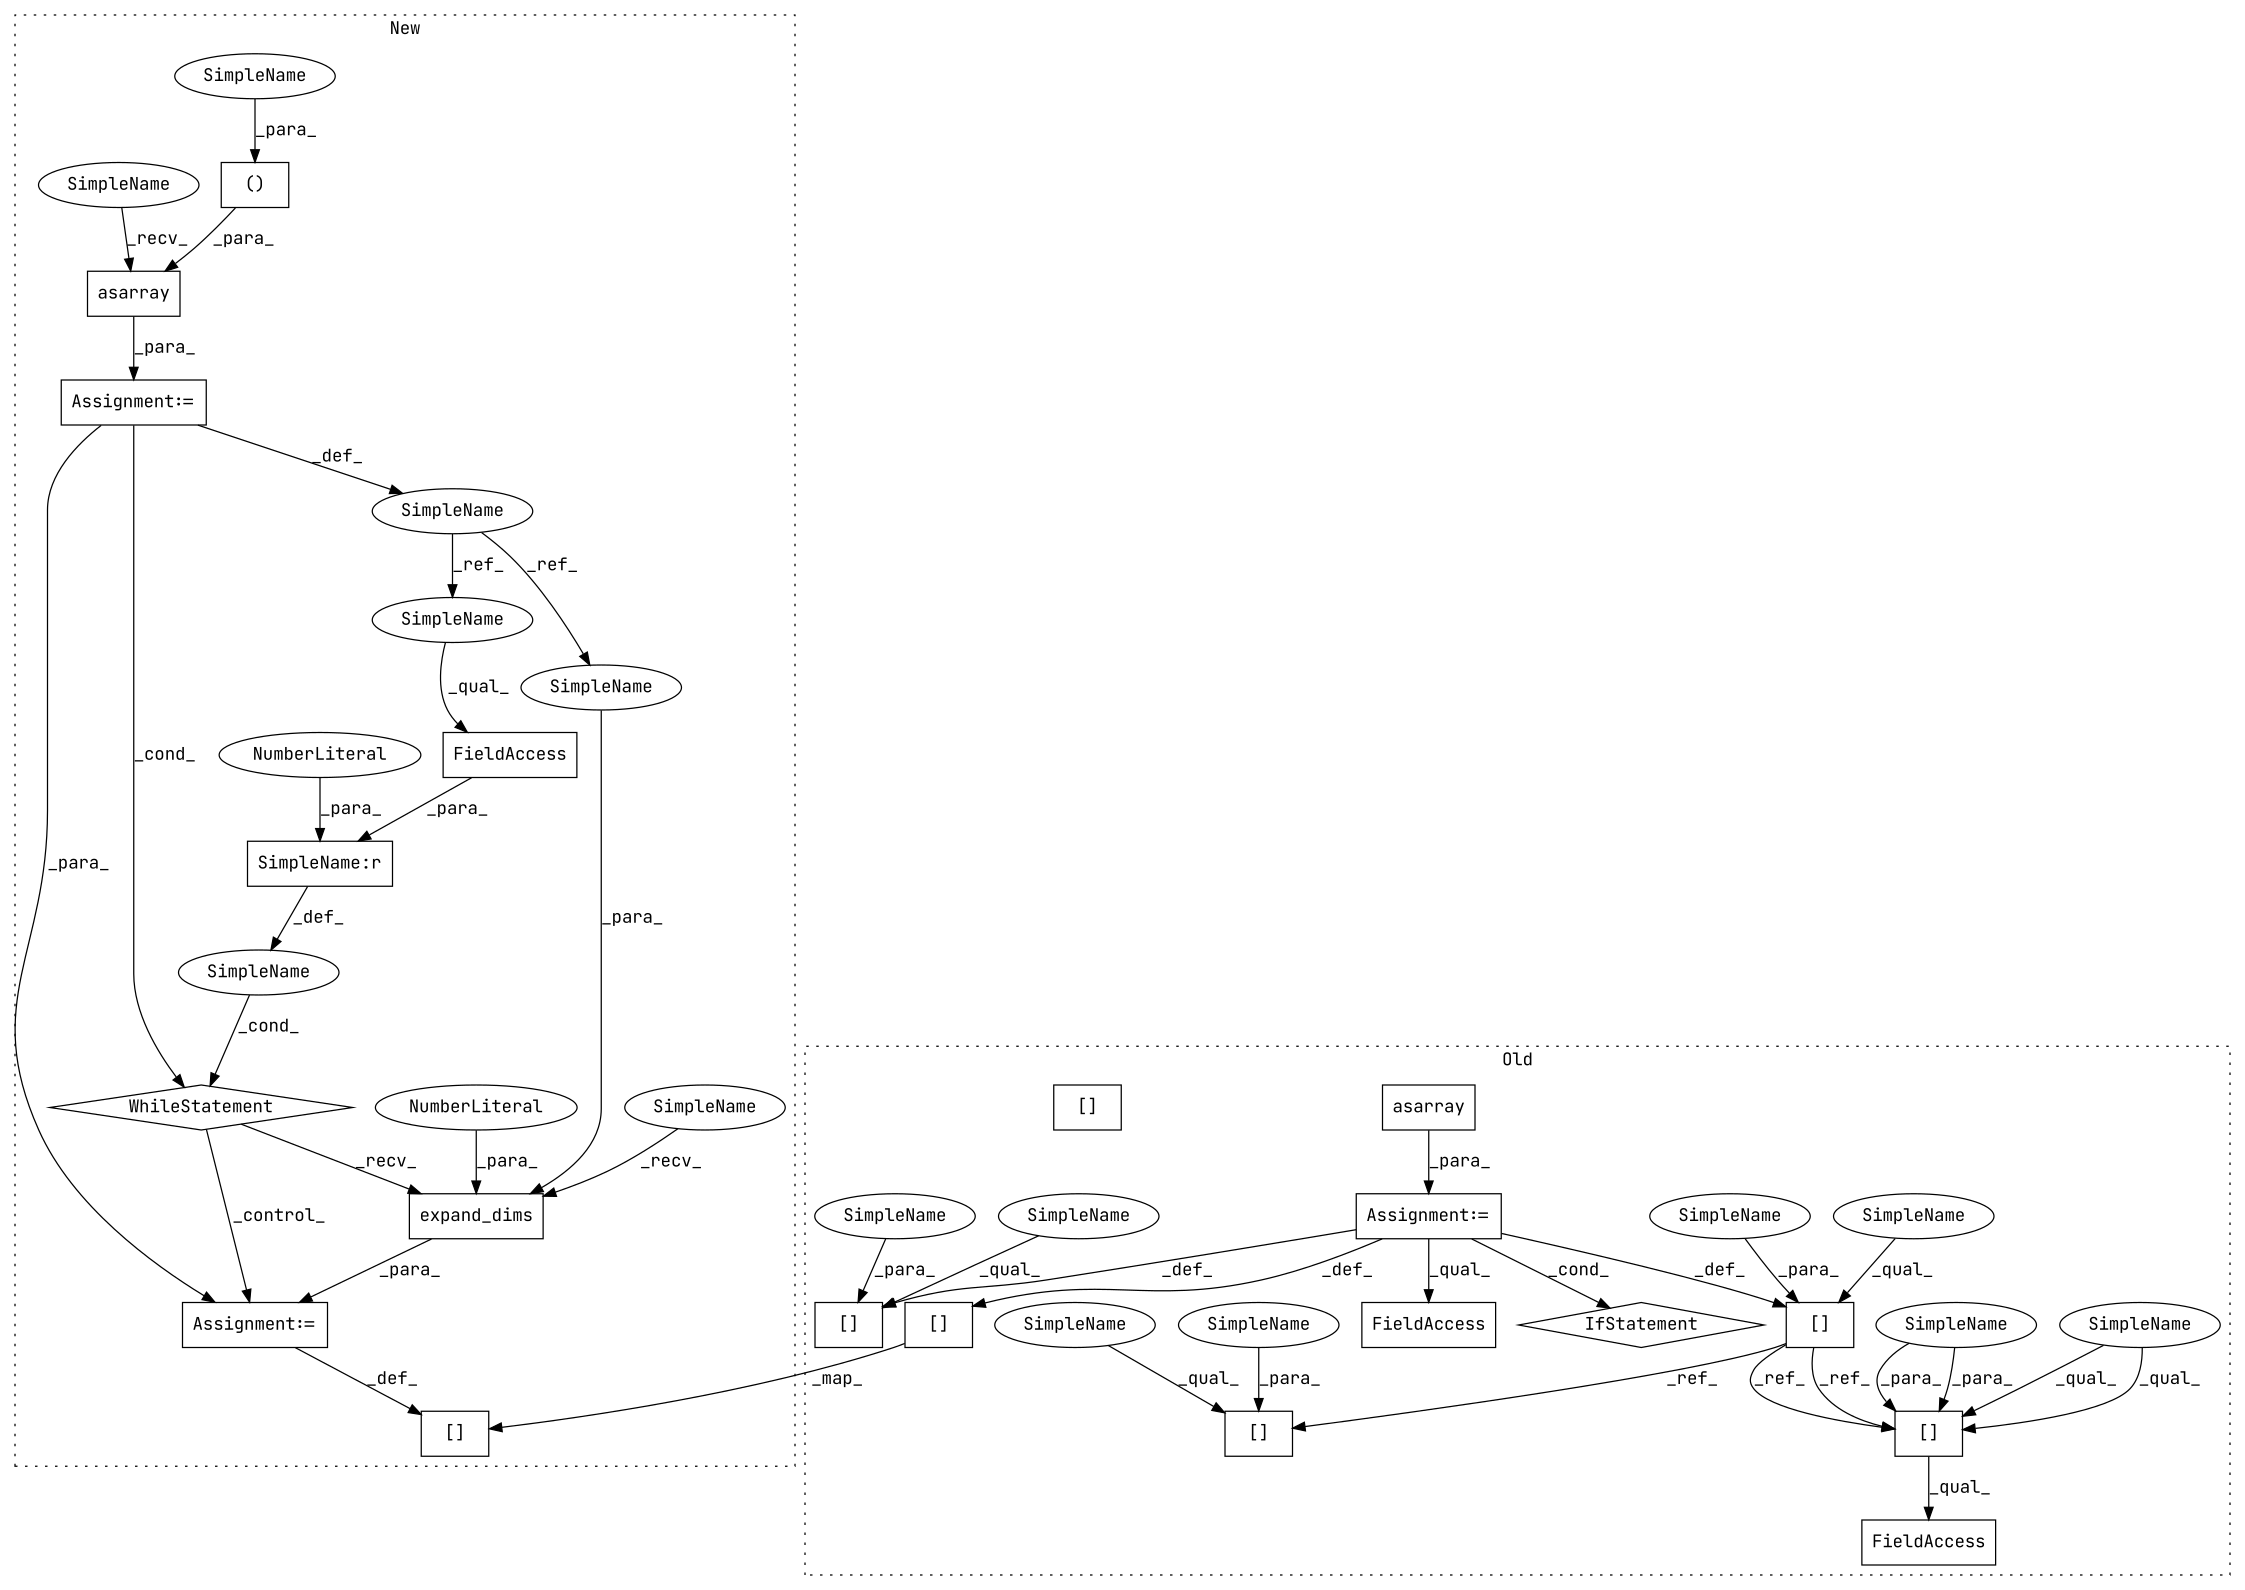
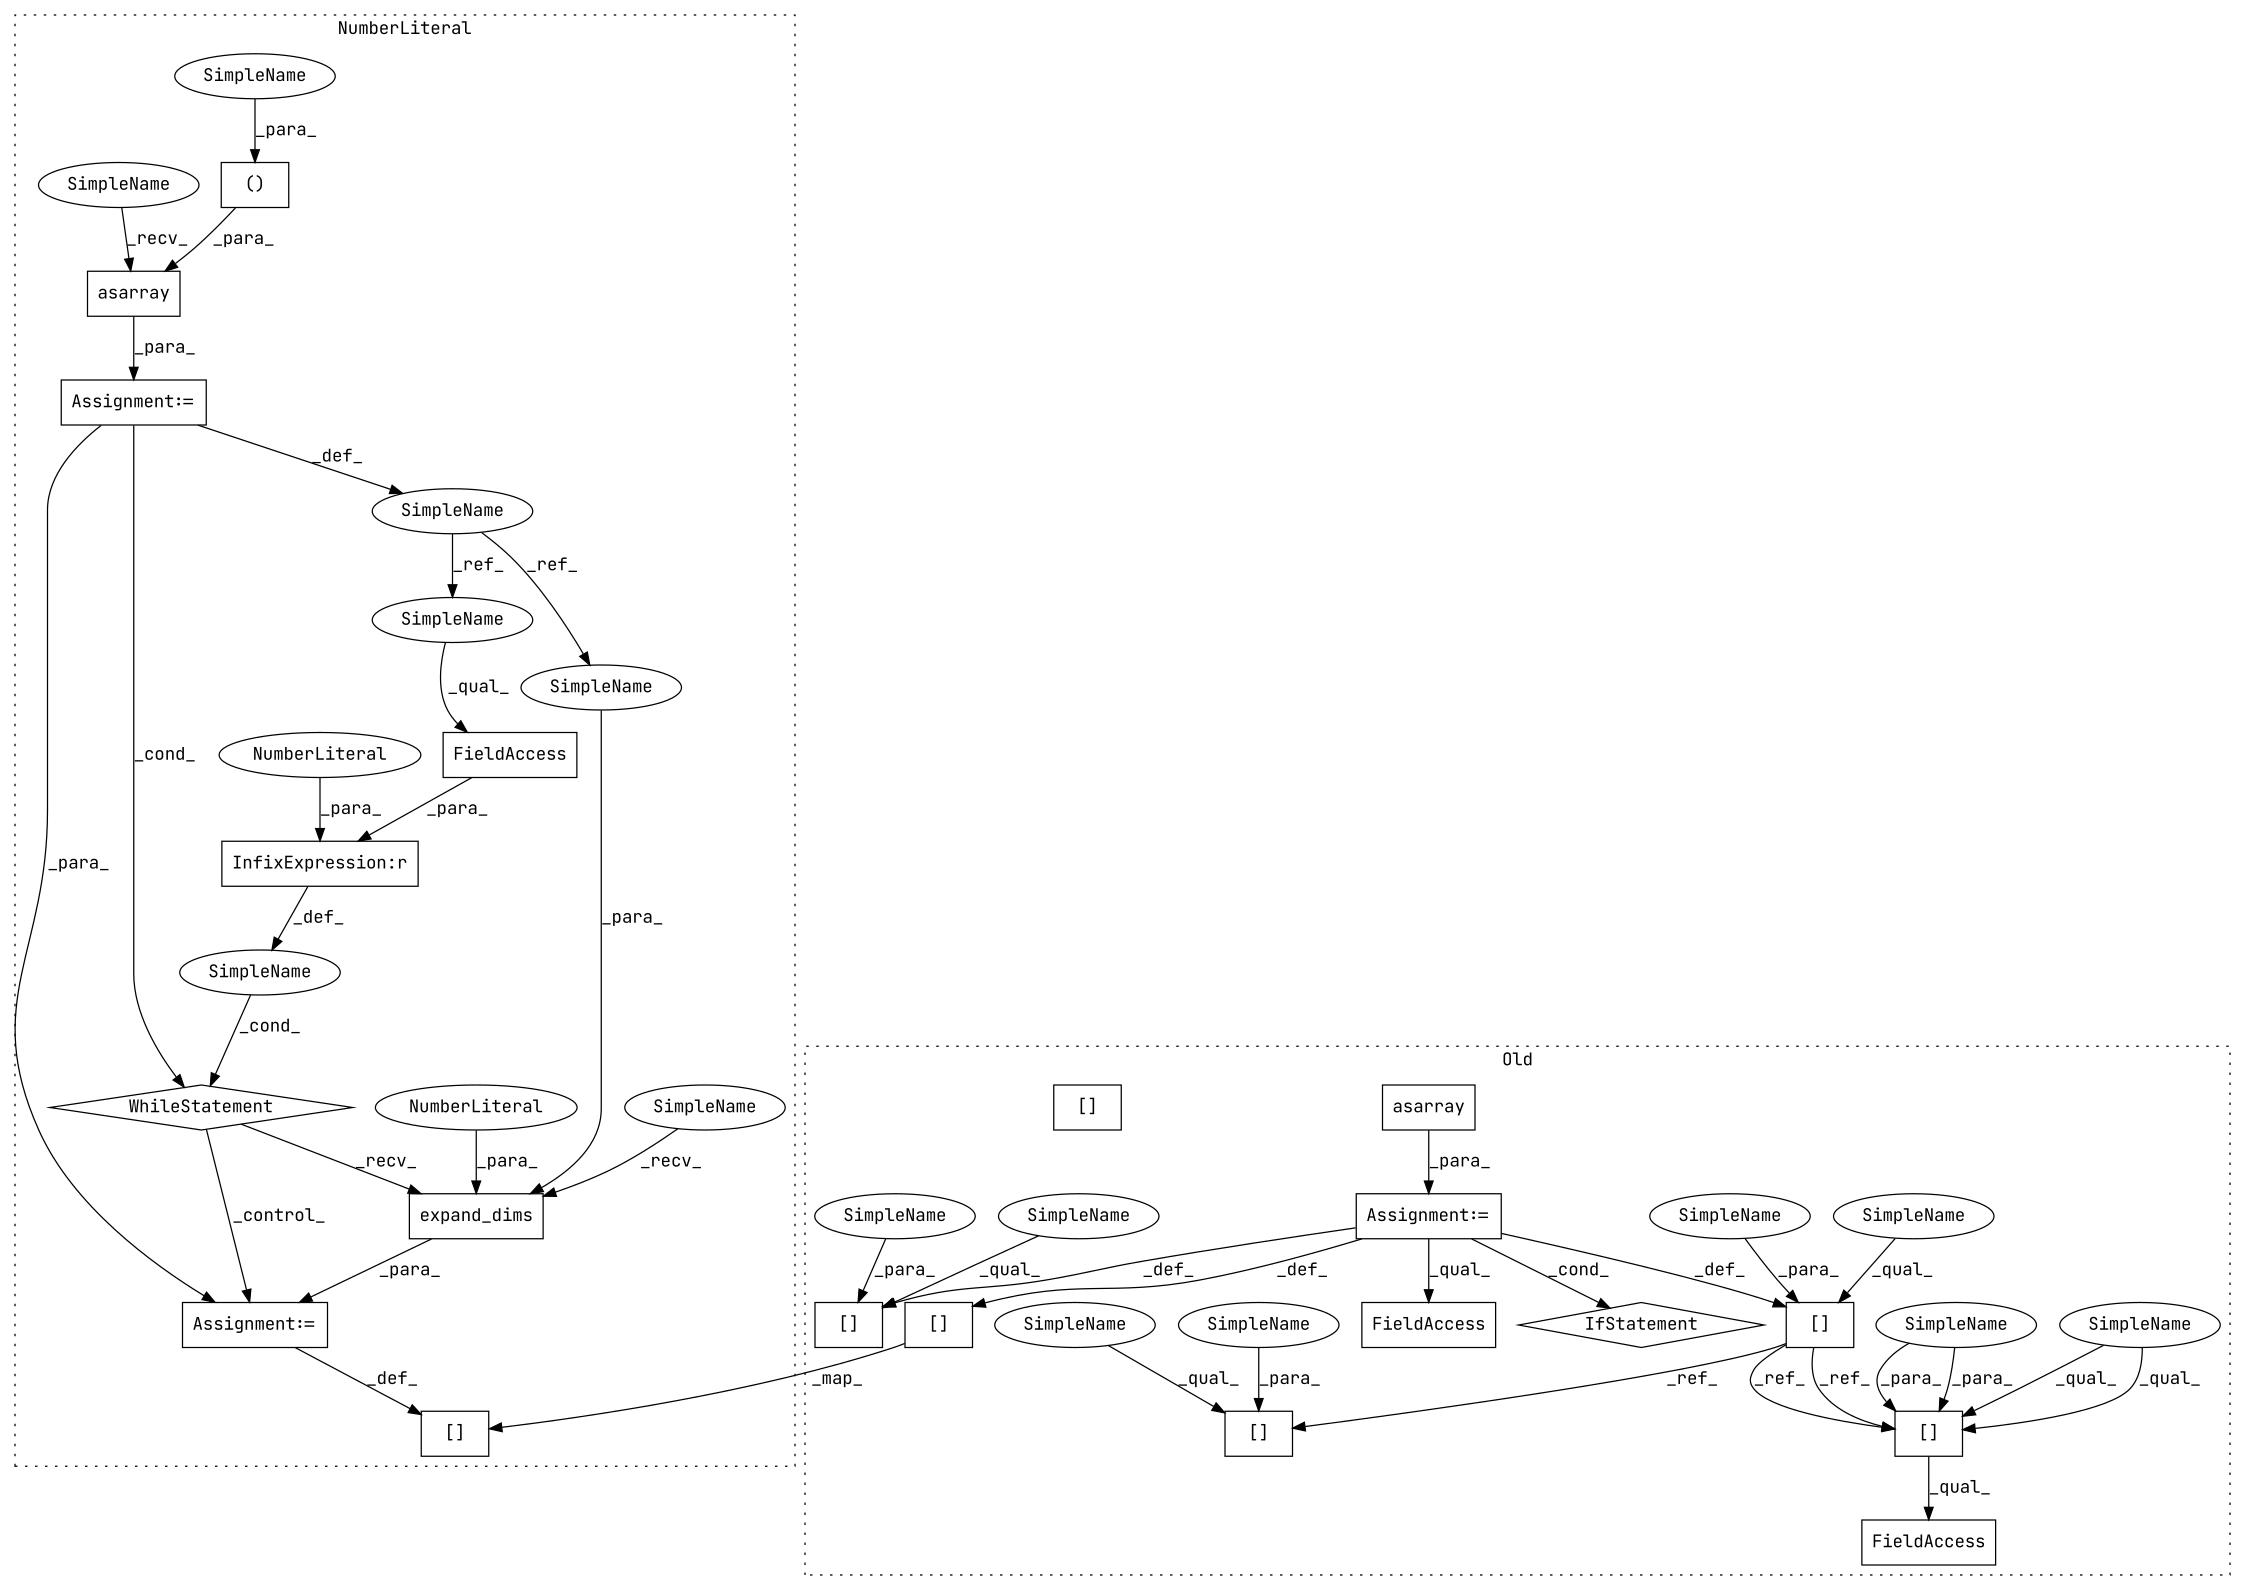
cluster "New": label "New" -> "NumberLiteral"
node "SimpleName:r": label "SimpleName:r" -> "InfixExpression:r"
